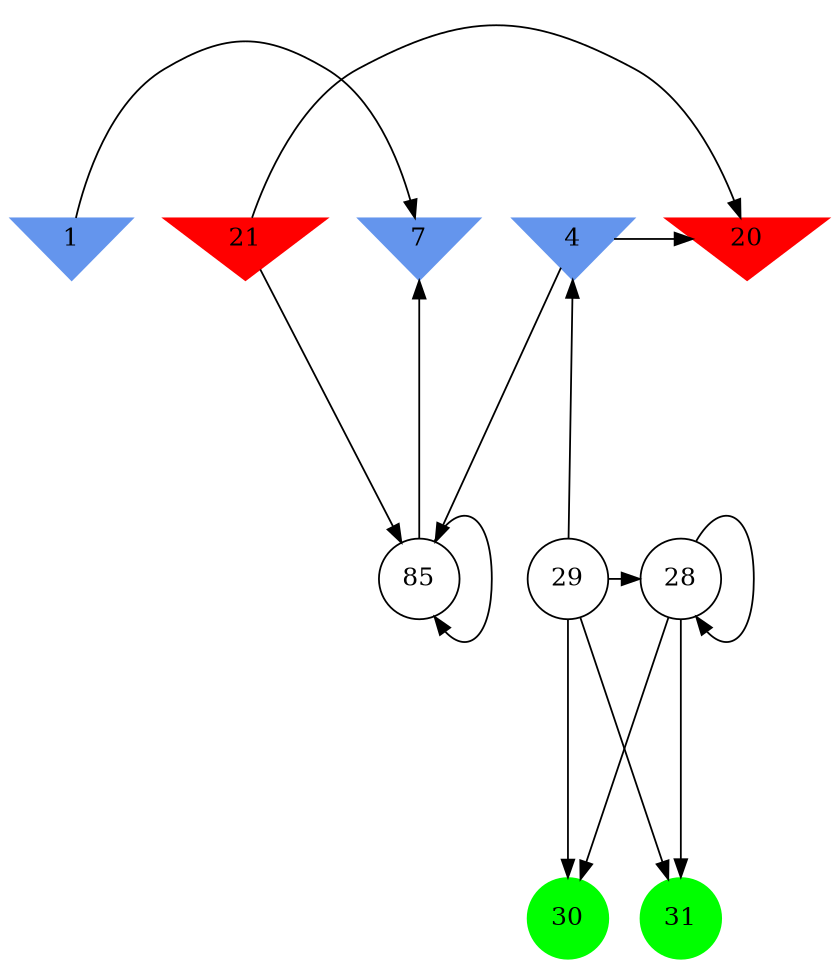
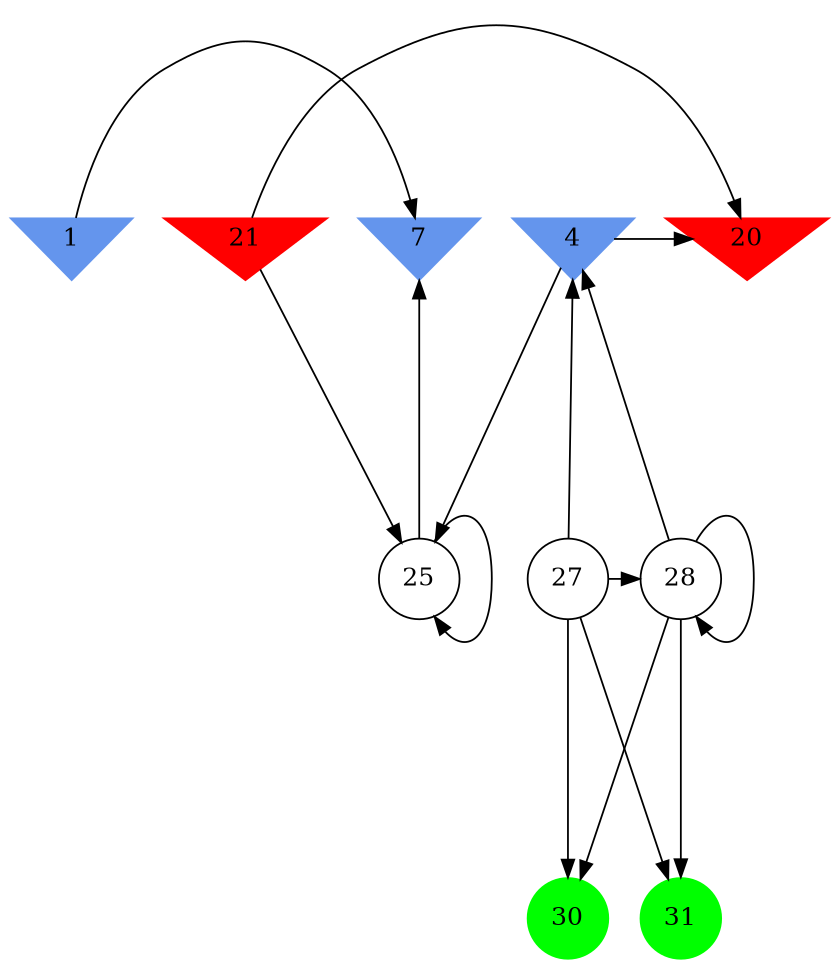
edge "28" -> "4": added
node "85": label "85" -> "25"
node "29": label "29" -> "27"
